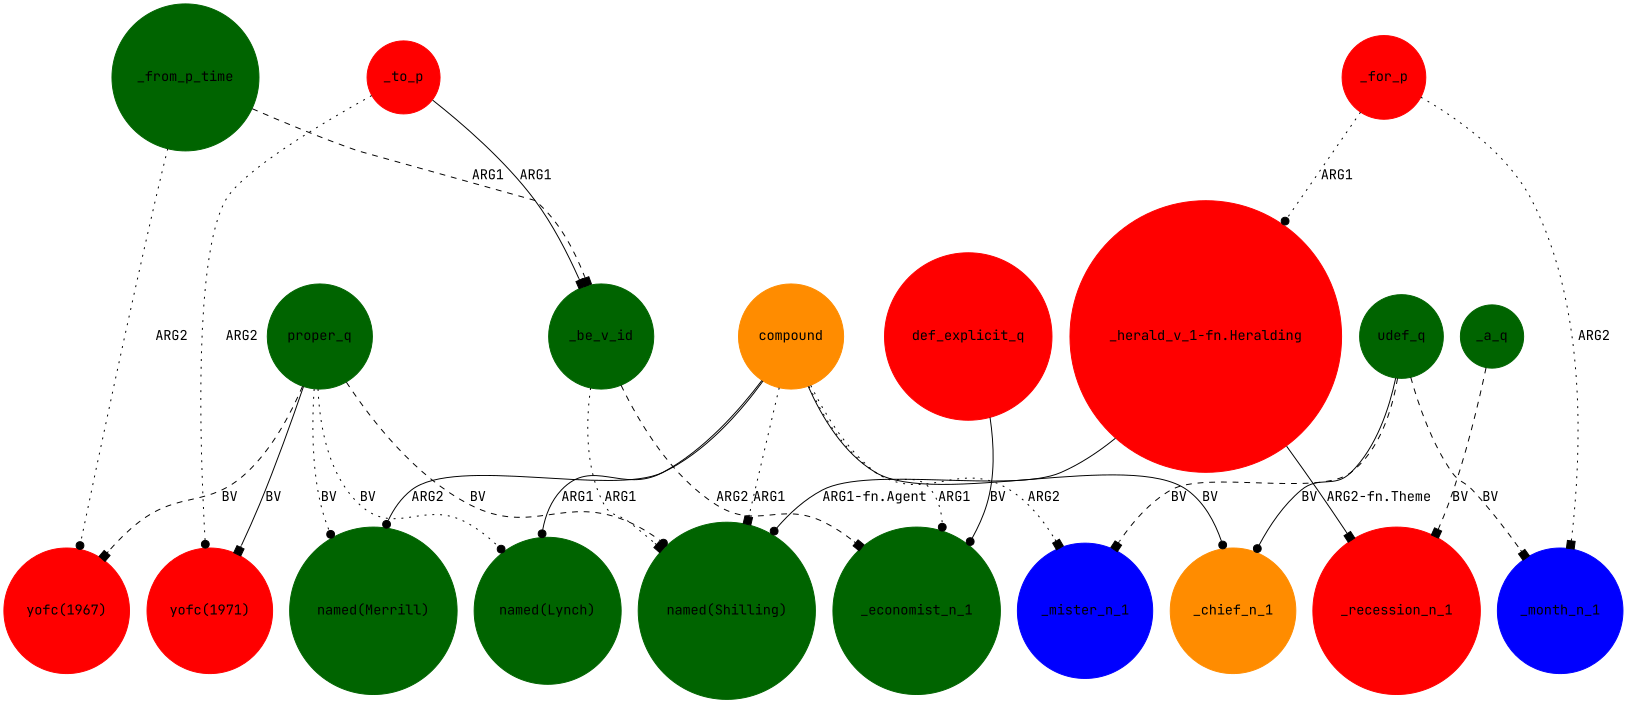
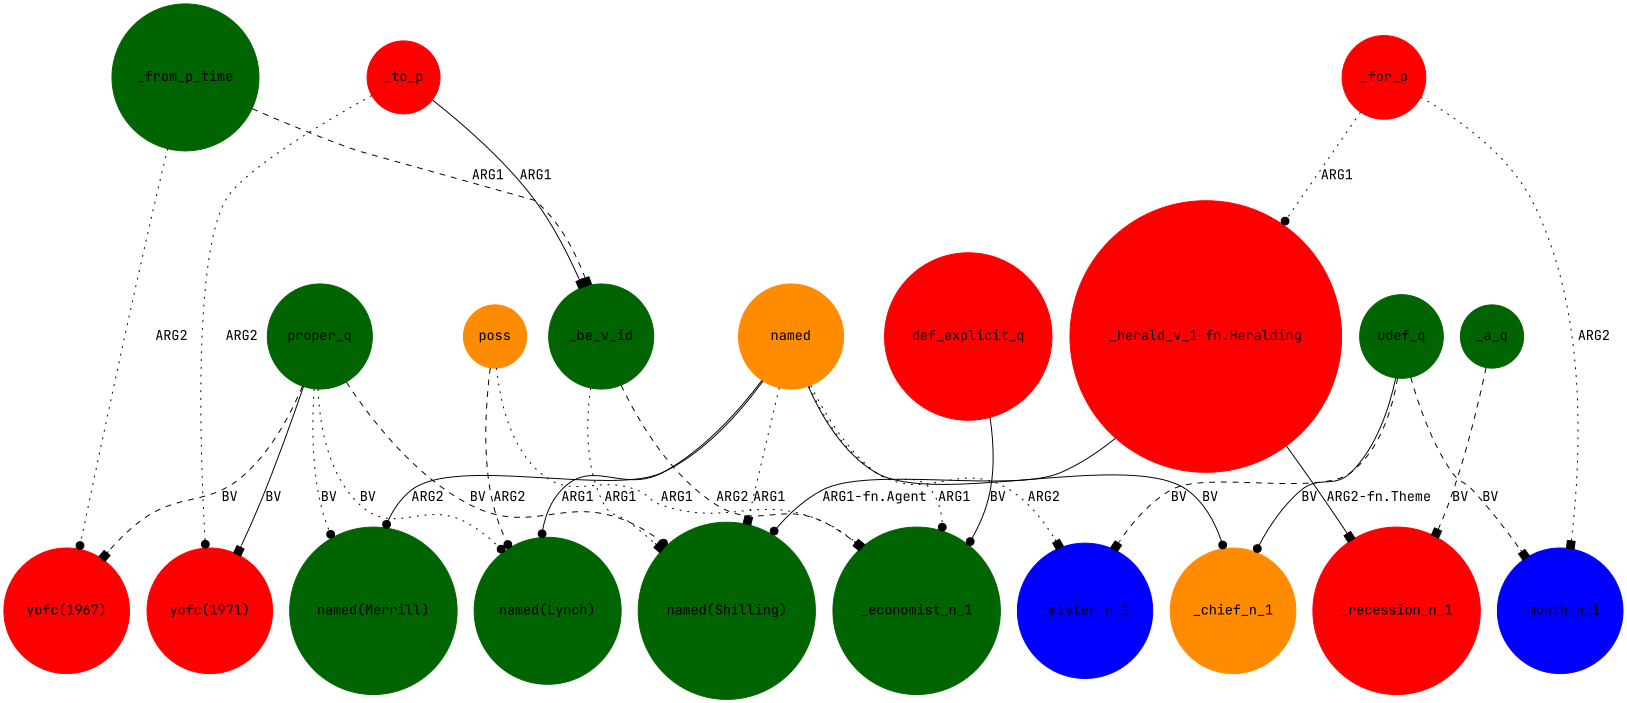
node "poss": added
node "compound": label "compound" -> "named"
